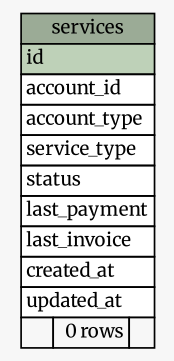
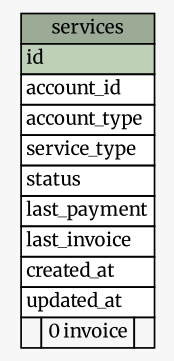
node "services": text "0 rows" -> "0 invoice"
